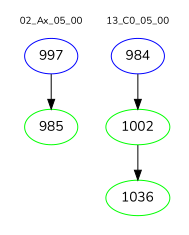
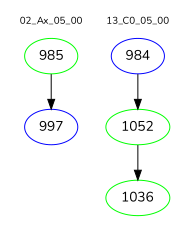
edge "997" -> "985": reversed
node "1002": label "1002" -> "1052"
